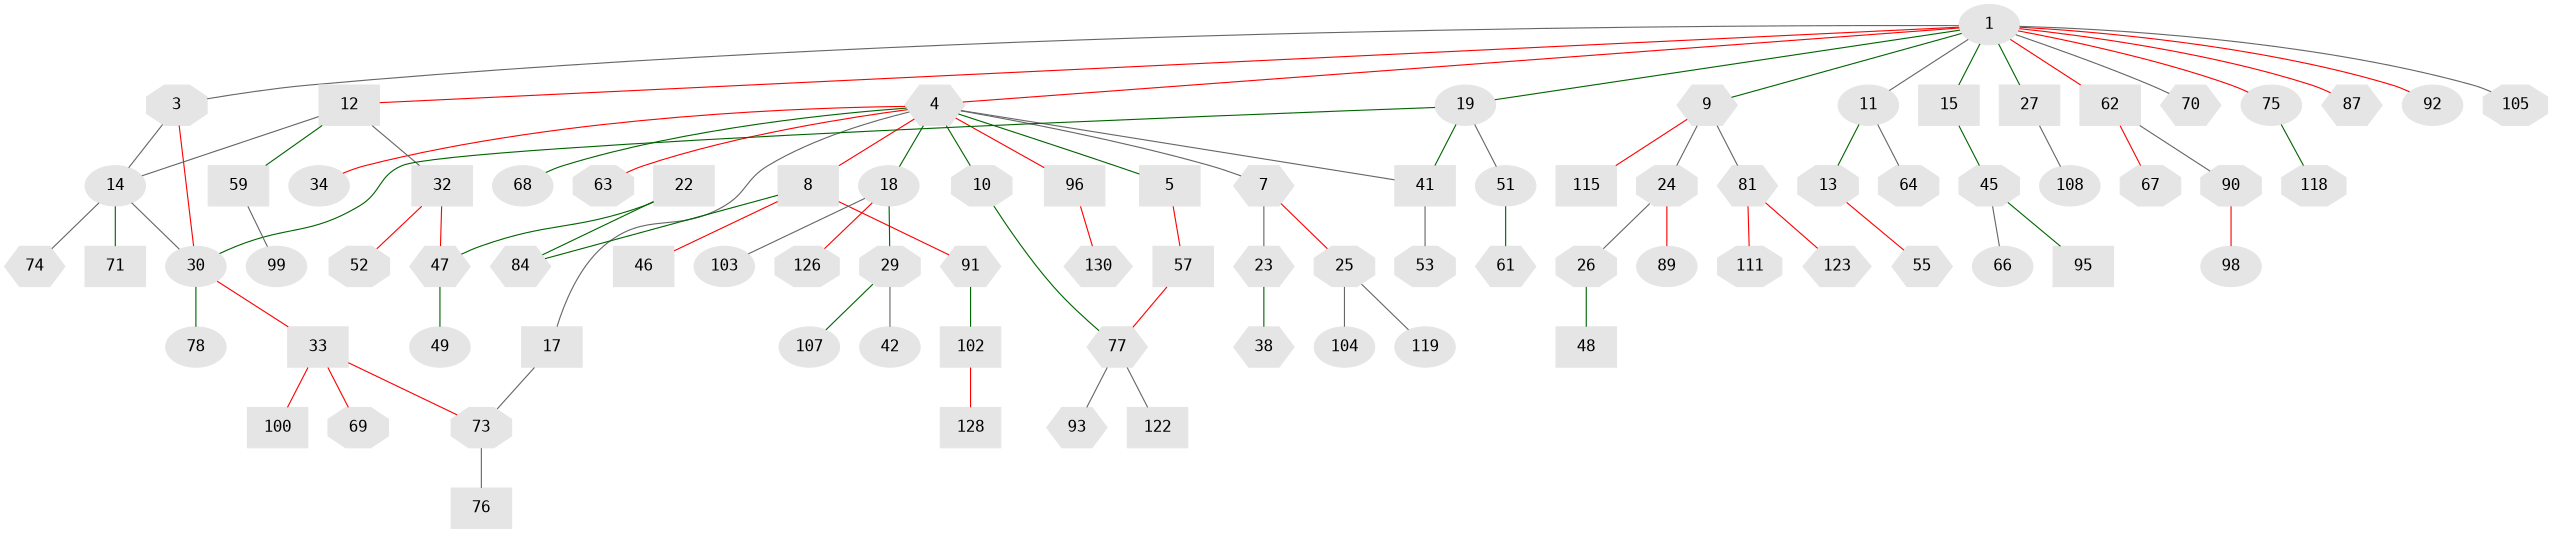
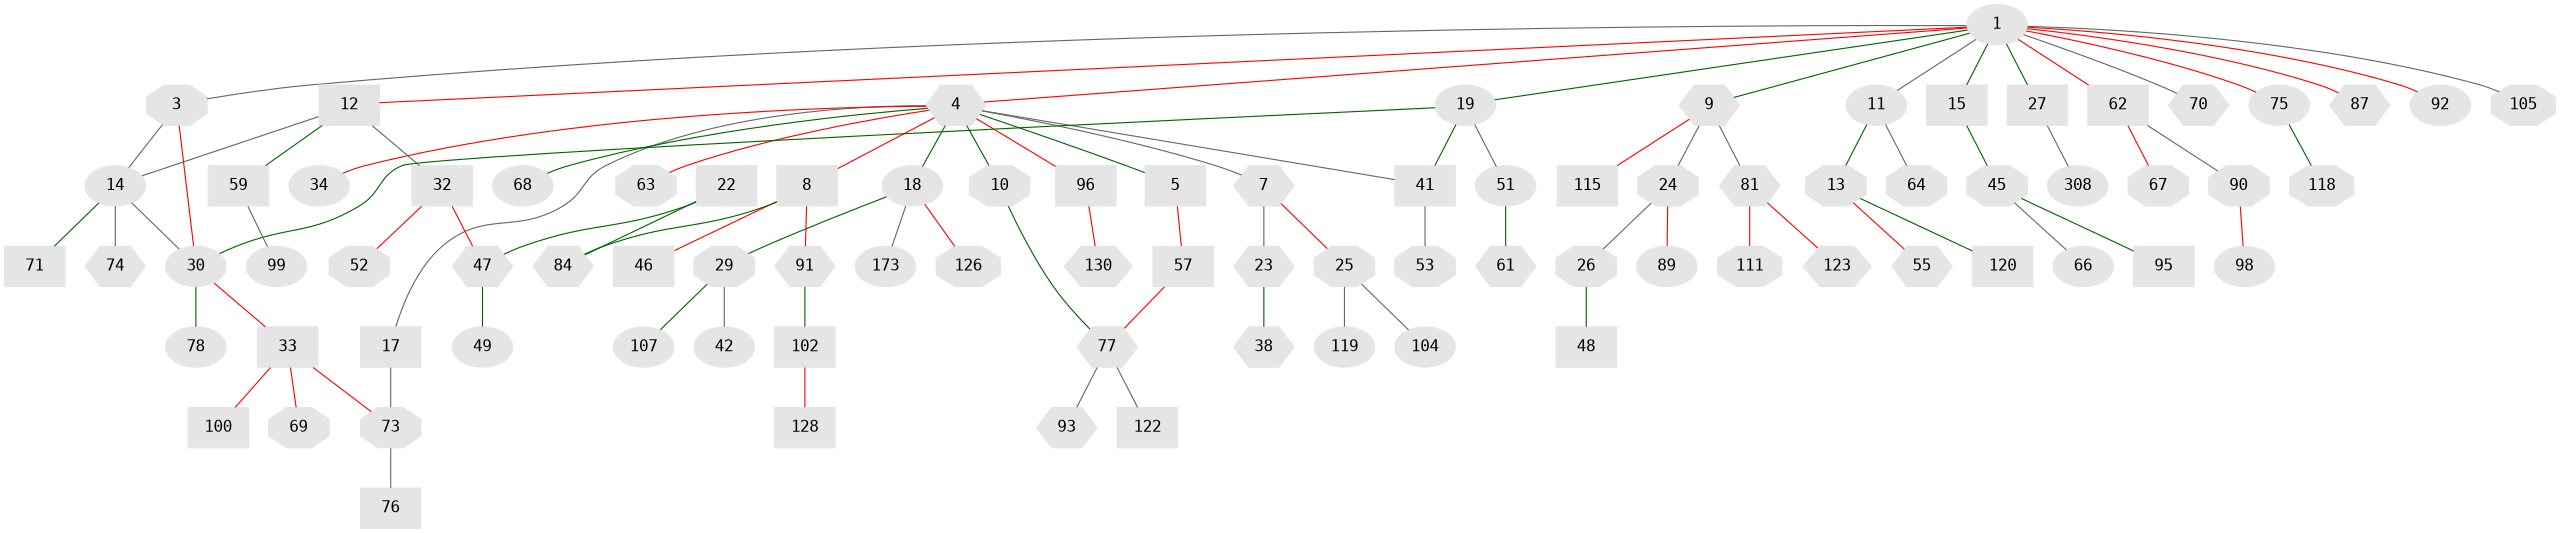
node "108": label "108" -> "308"
node "103": label "103" -> "173"
node "120": added
